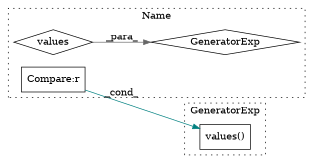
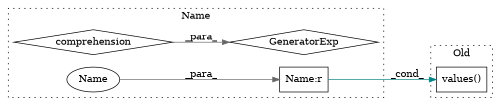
node "values": label "values" -> "comprehension"
node "Compare:r": label "Compare:r" -> "Name:r"
node "Name": added
cluster "GeneratorExp": label "GeneratorExp" -> "Old"
